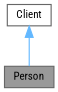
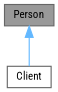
edge "Person" -> "Client": reversed
